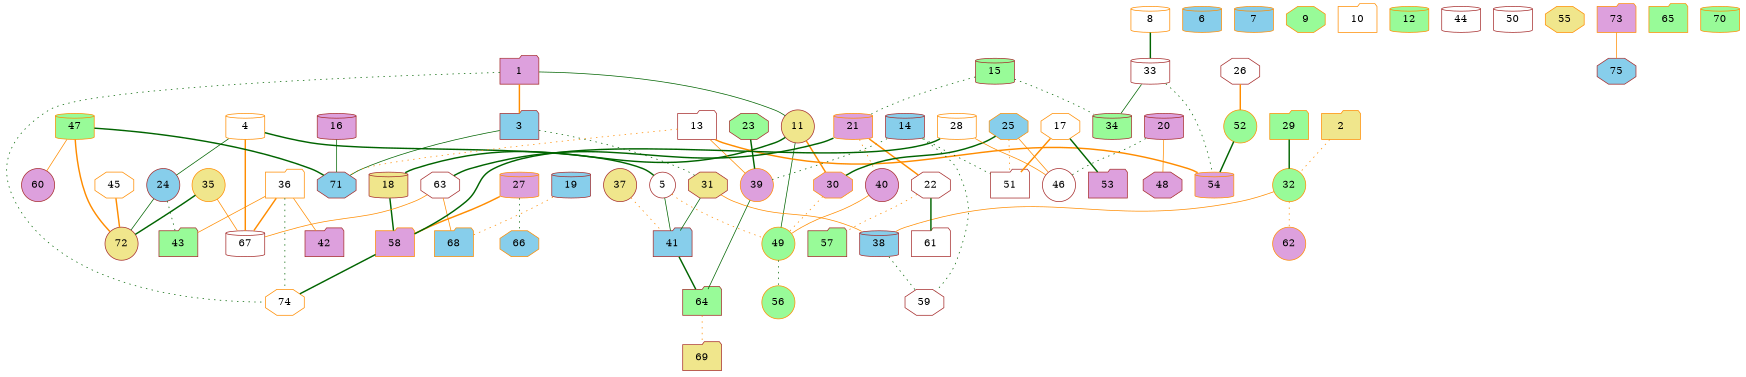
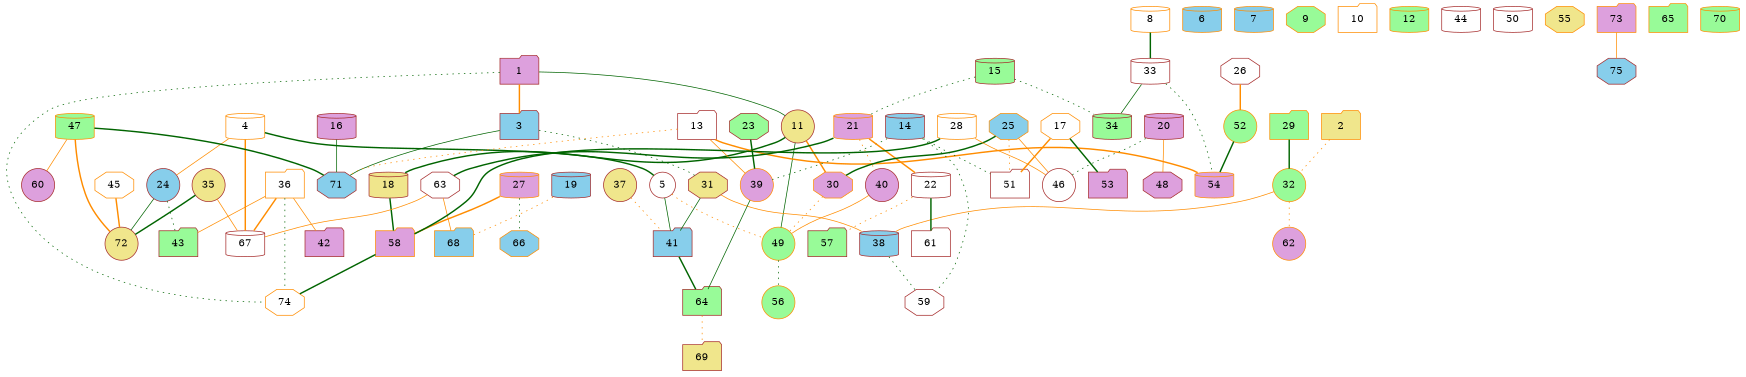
edge "4" -- "24": color darkgreen -> darkorange
node "35": color darkorange -> brown
node "22": shape octagon -> cylinder
